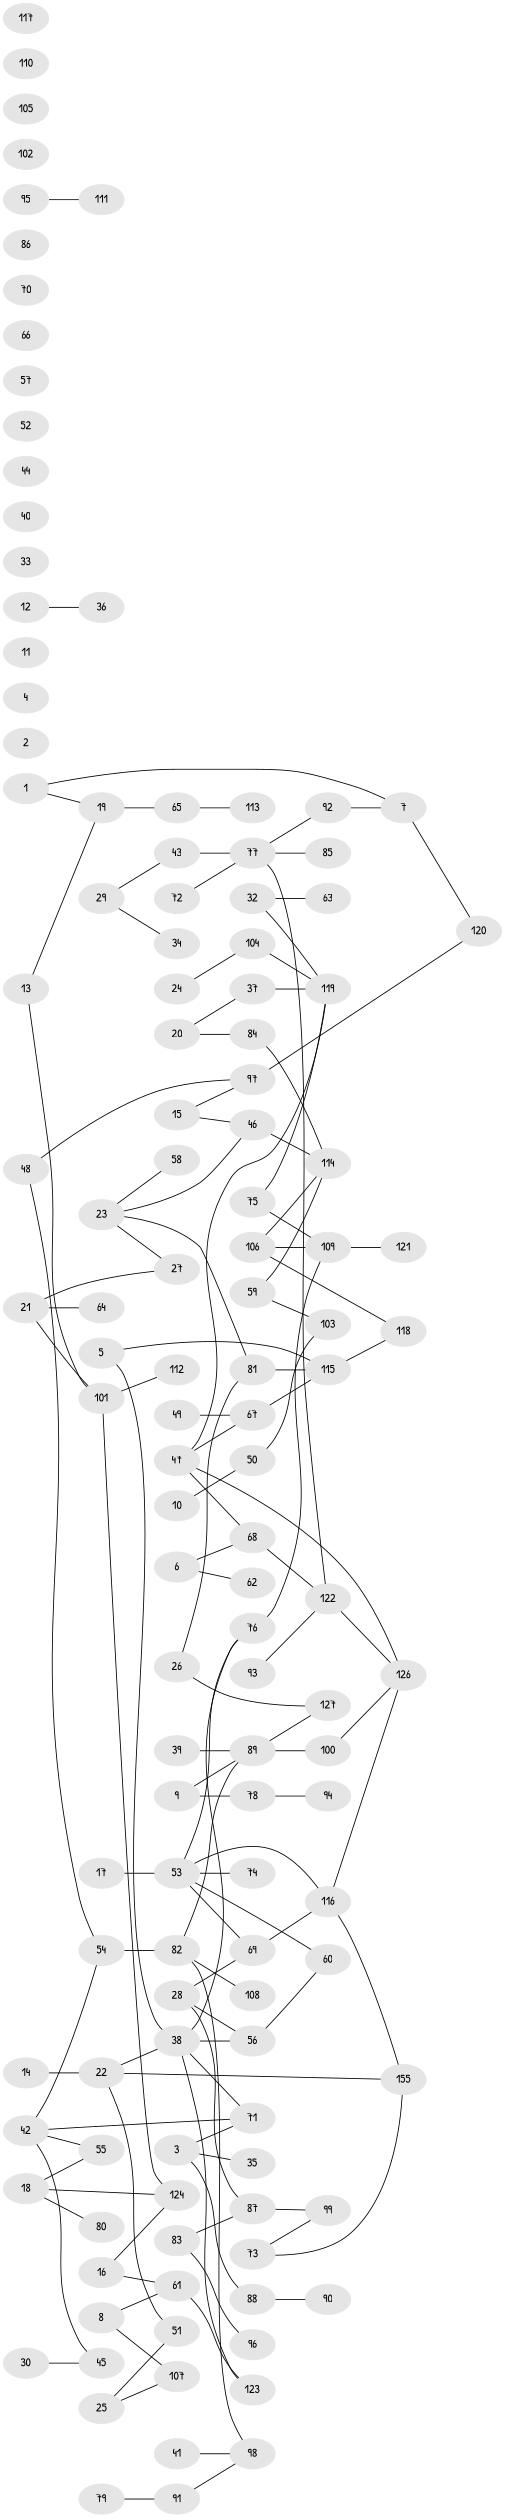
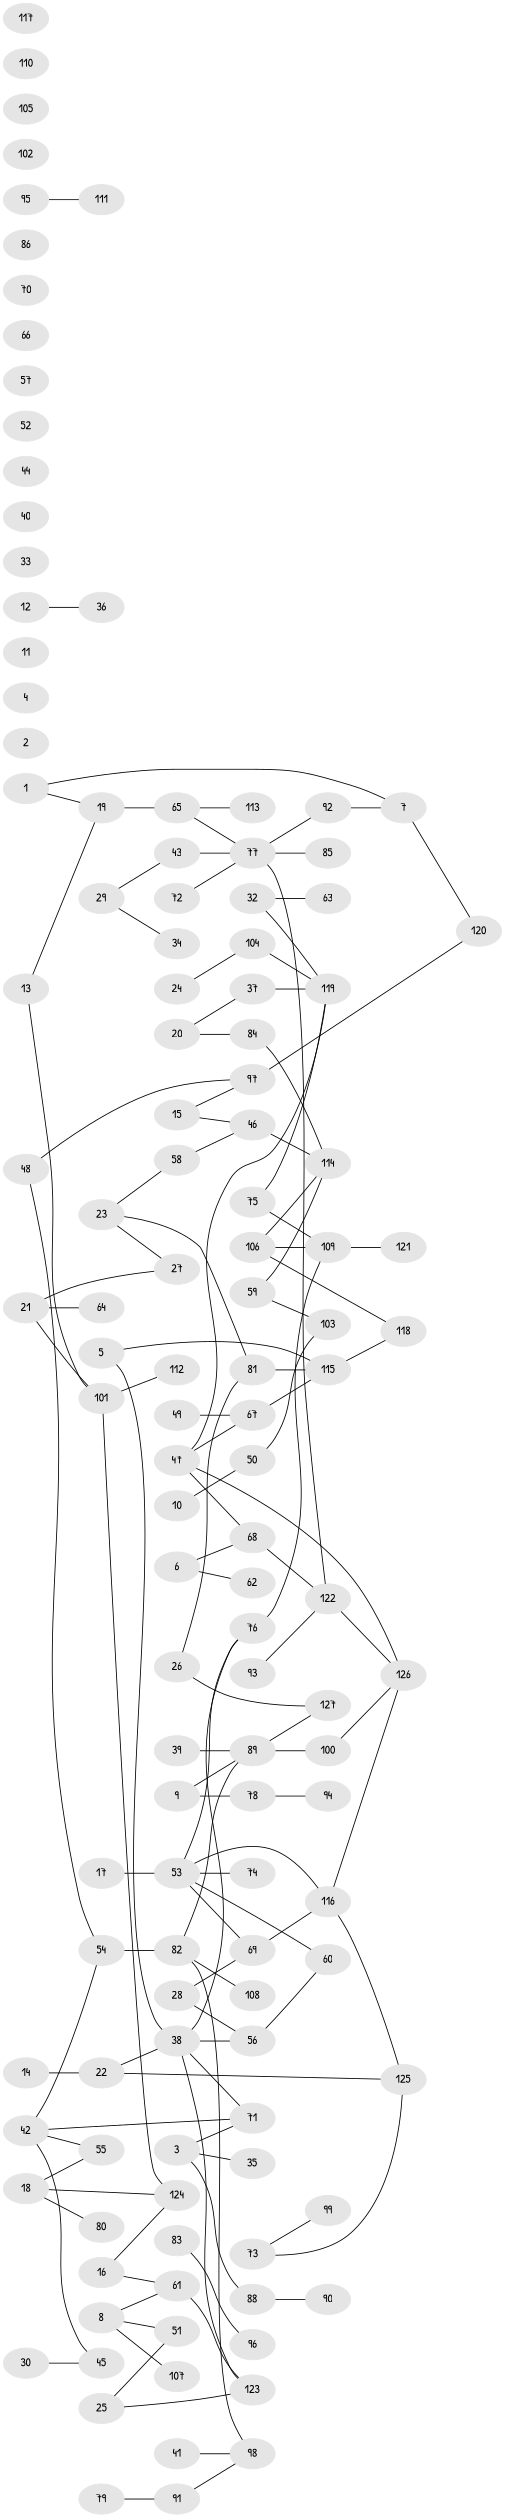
edge "65" -- "77": added
edge "46" -- "23": now "46" -- "58"
node "155": label "155" -> "125"
edge "22" -- "51": now "8" -- "51"
node "87": removed
edge "107" -- "25": now "123" -- "25"
